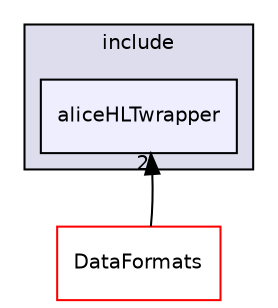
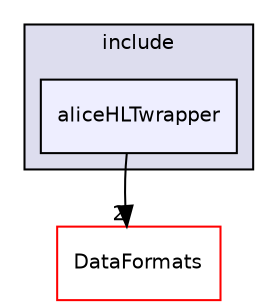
edge "DataFormats" -> "aliceHLTwrapper": reversed
